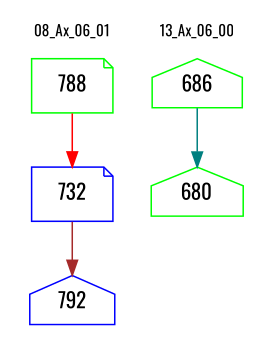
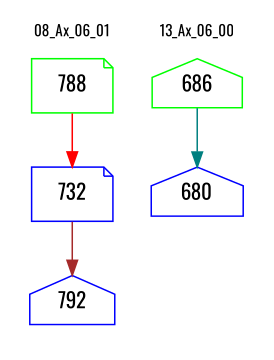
node "680": color green -> blue
